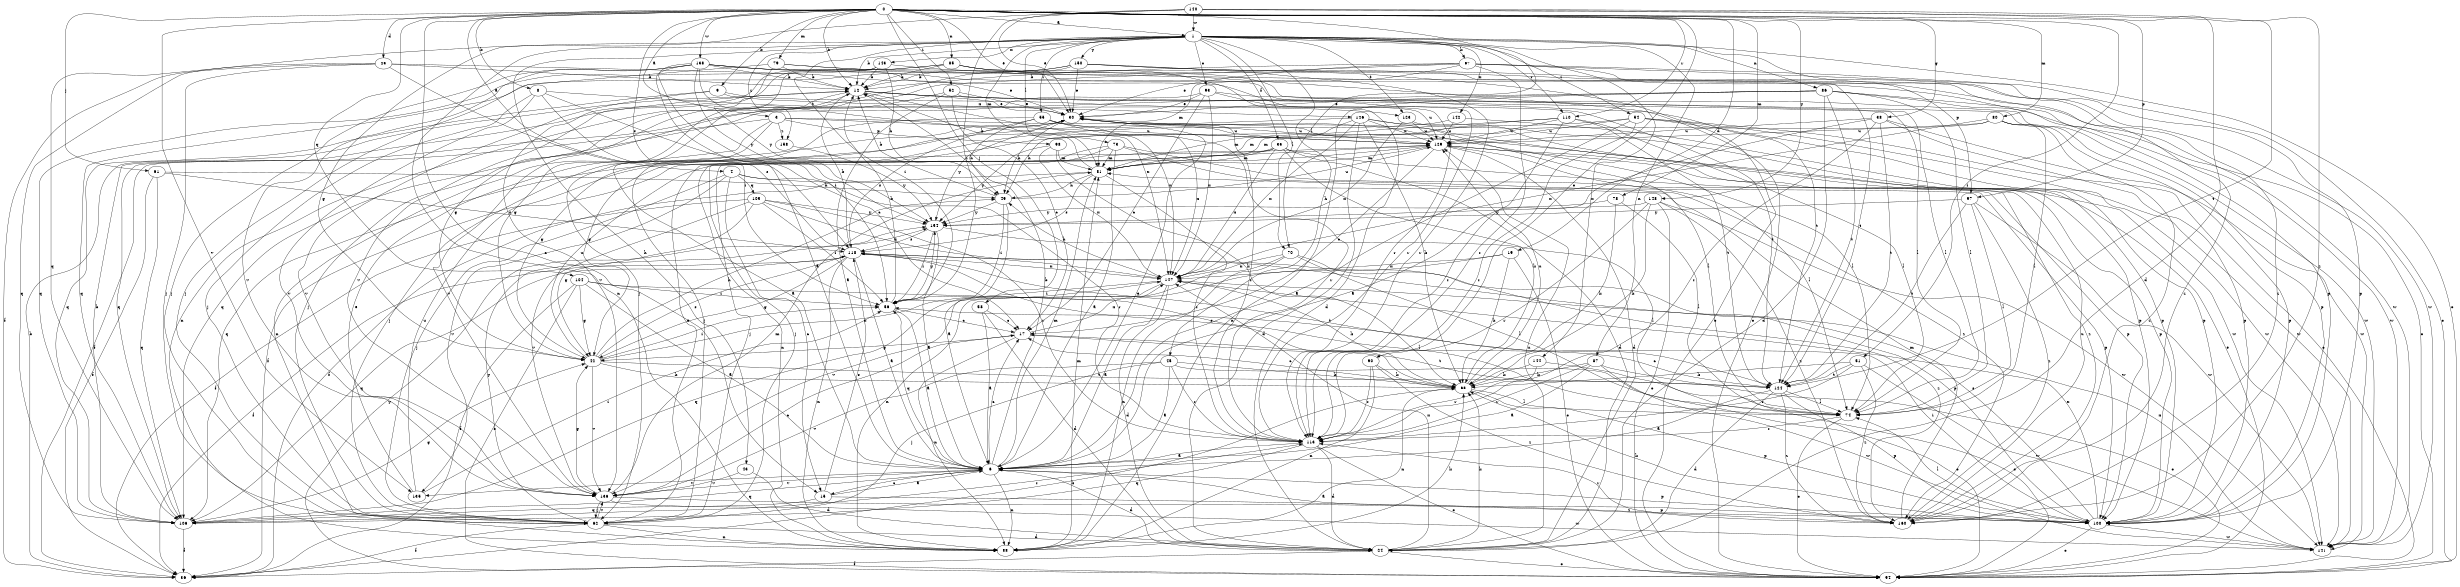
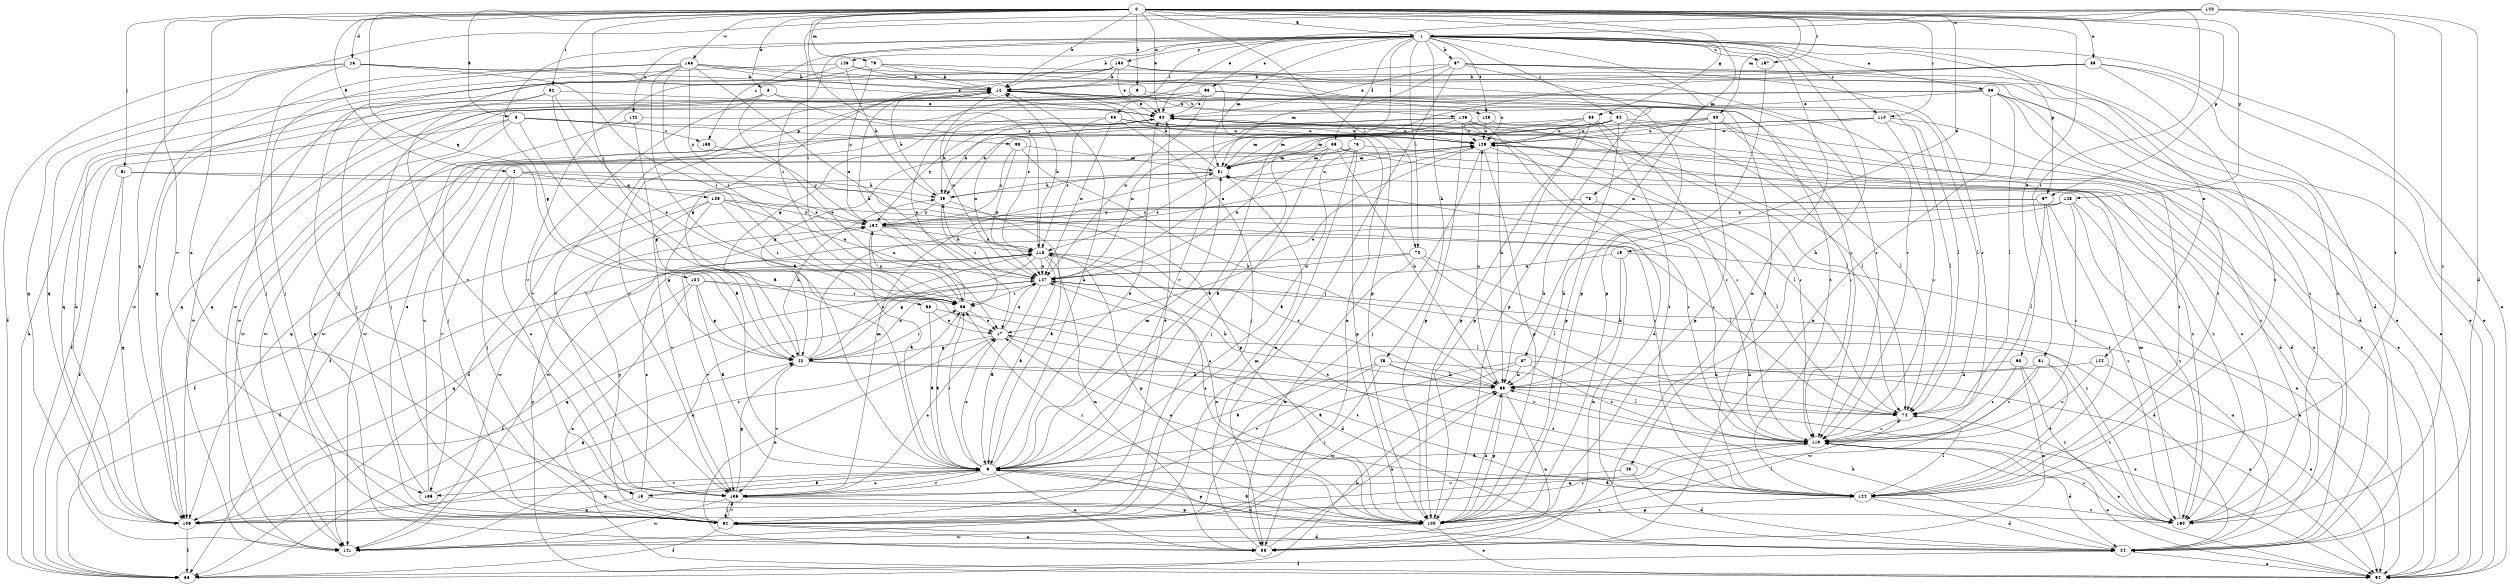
node "157": added
edge "6" -> "56": label "q" -> "i"
edge "124" -> "6": reversed
